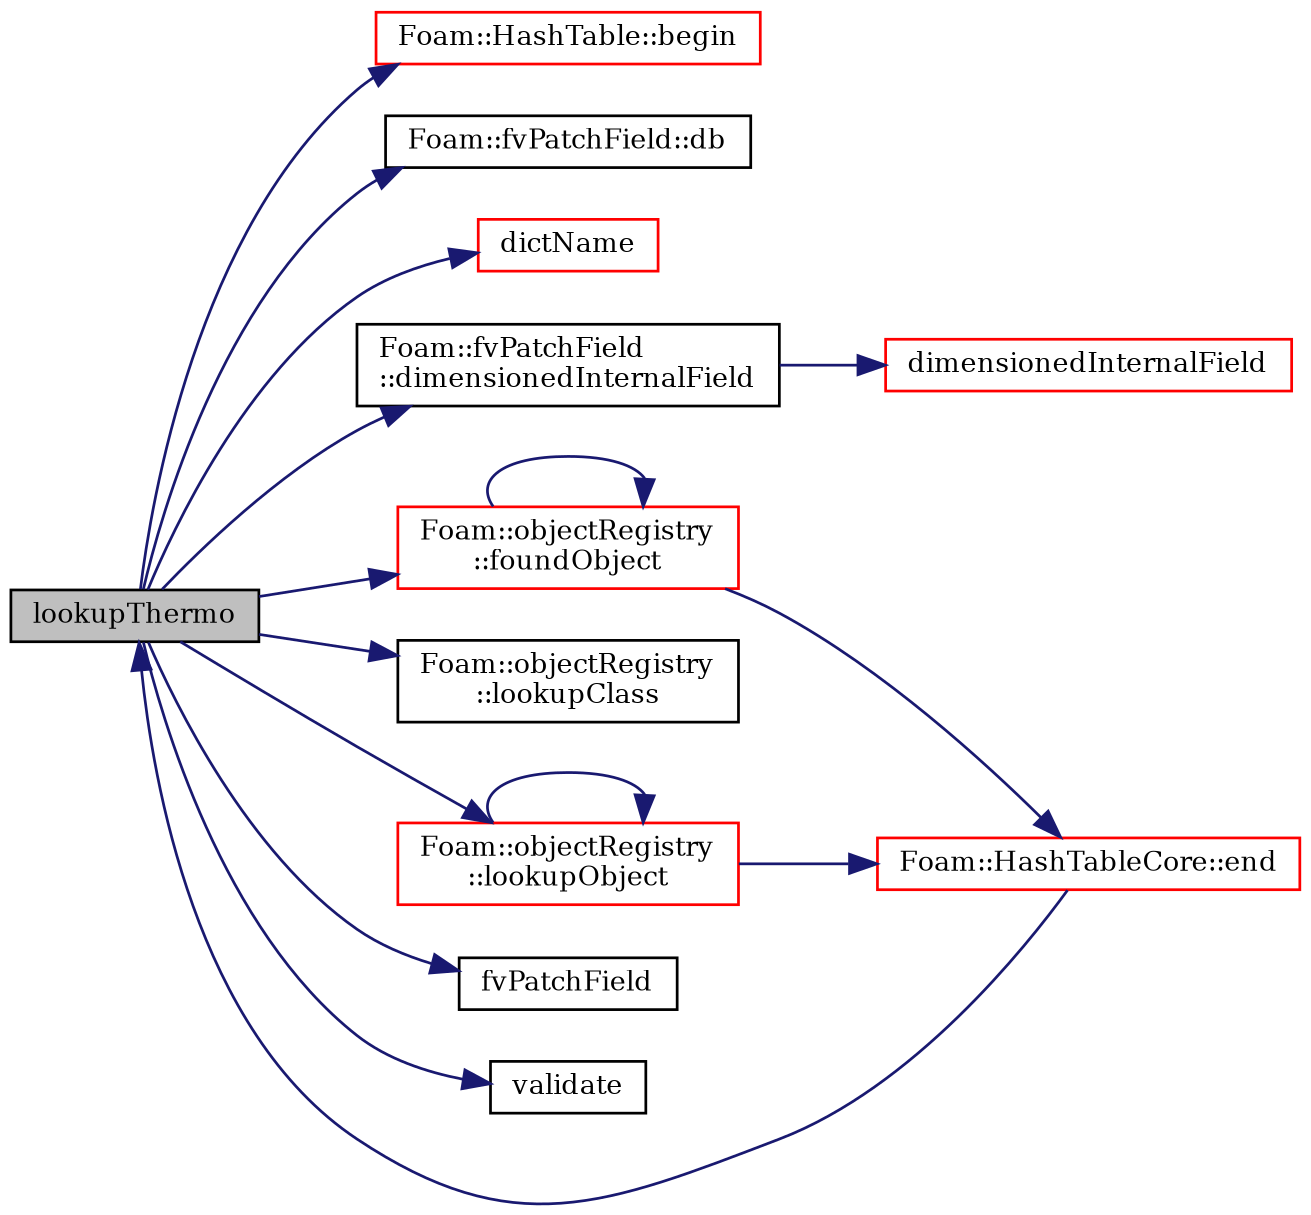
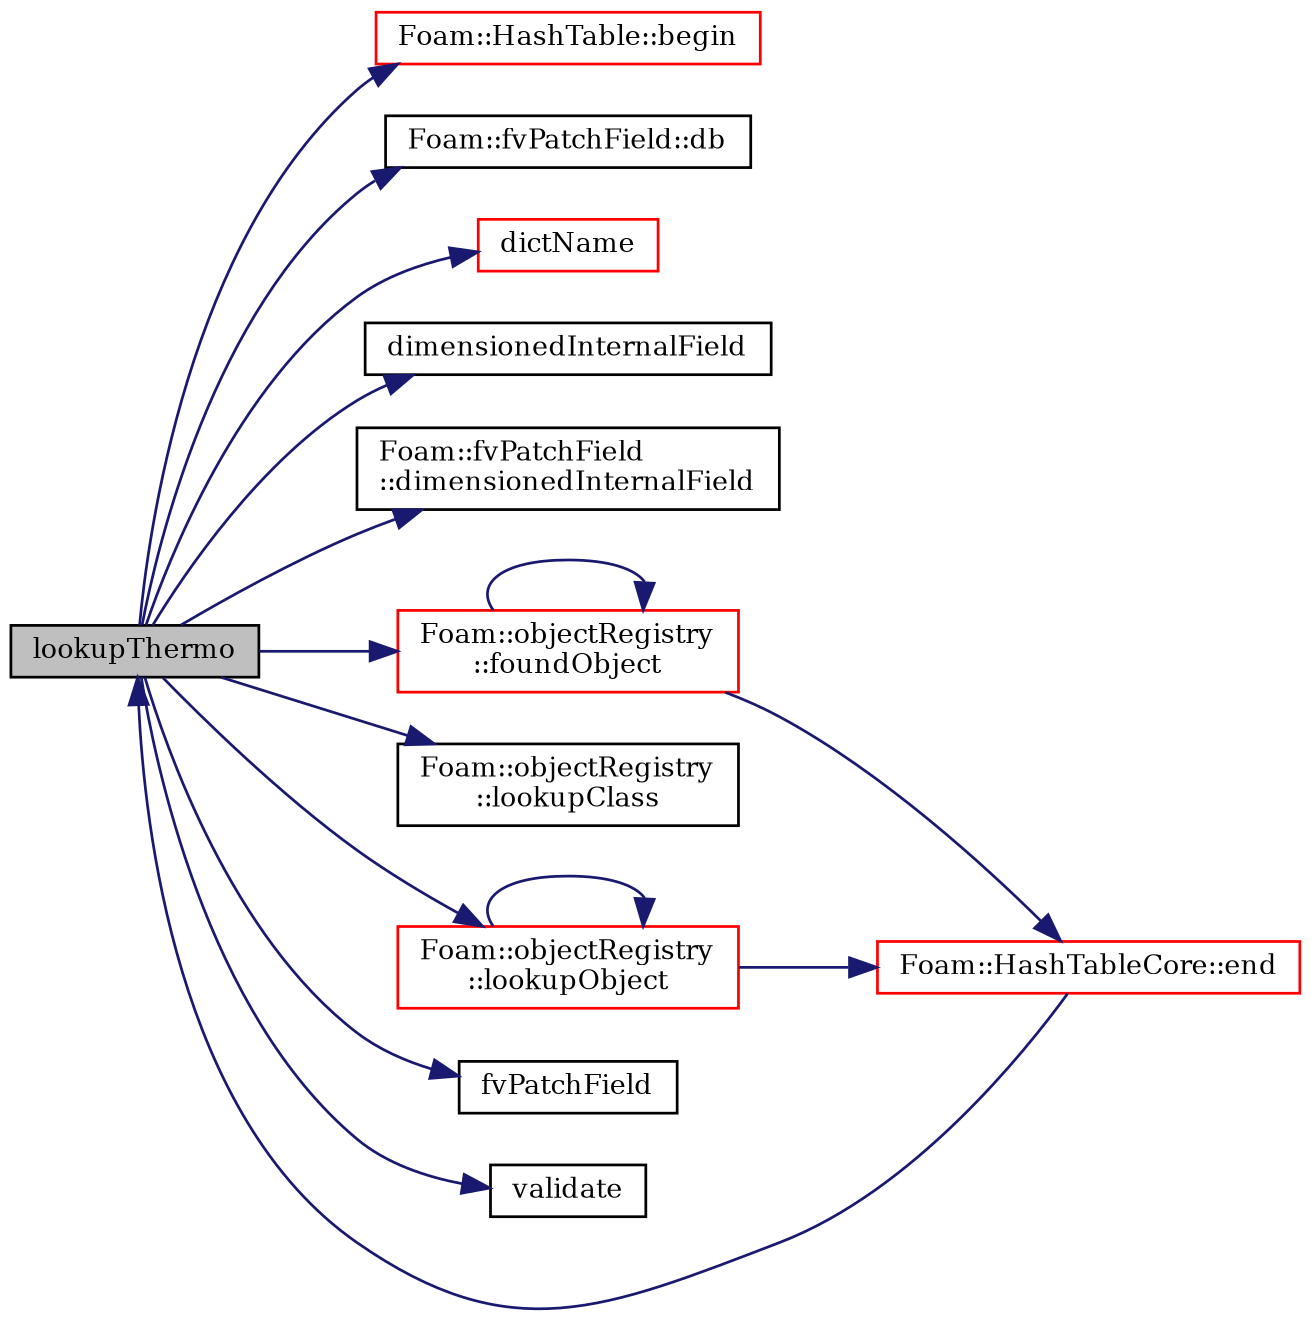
edge "Foam::fvPatchField ::dimensionedInternalField" -> "dimensionedInternalField": now "lookupThermo" -> "dimensionedInternalField"
node "dimensionedInternalField": color red -> black
